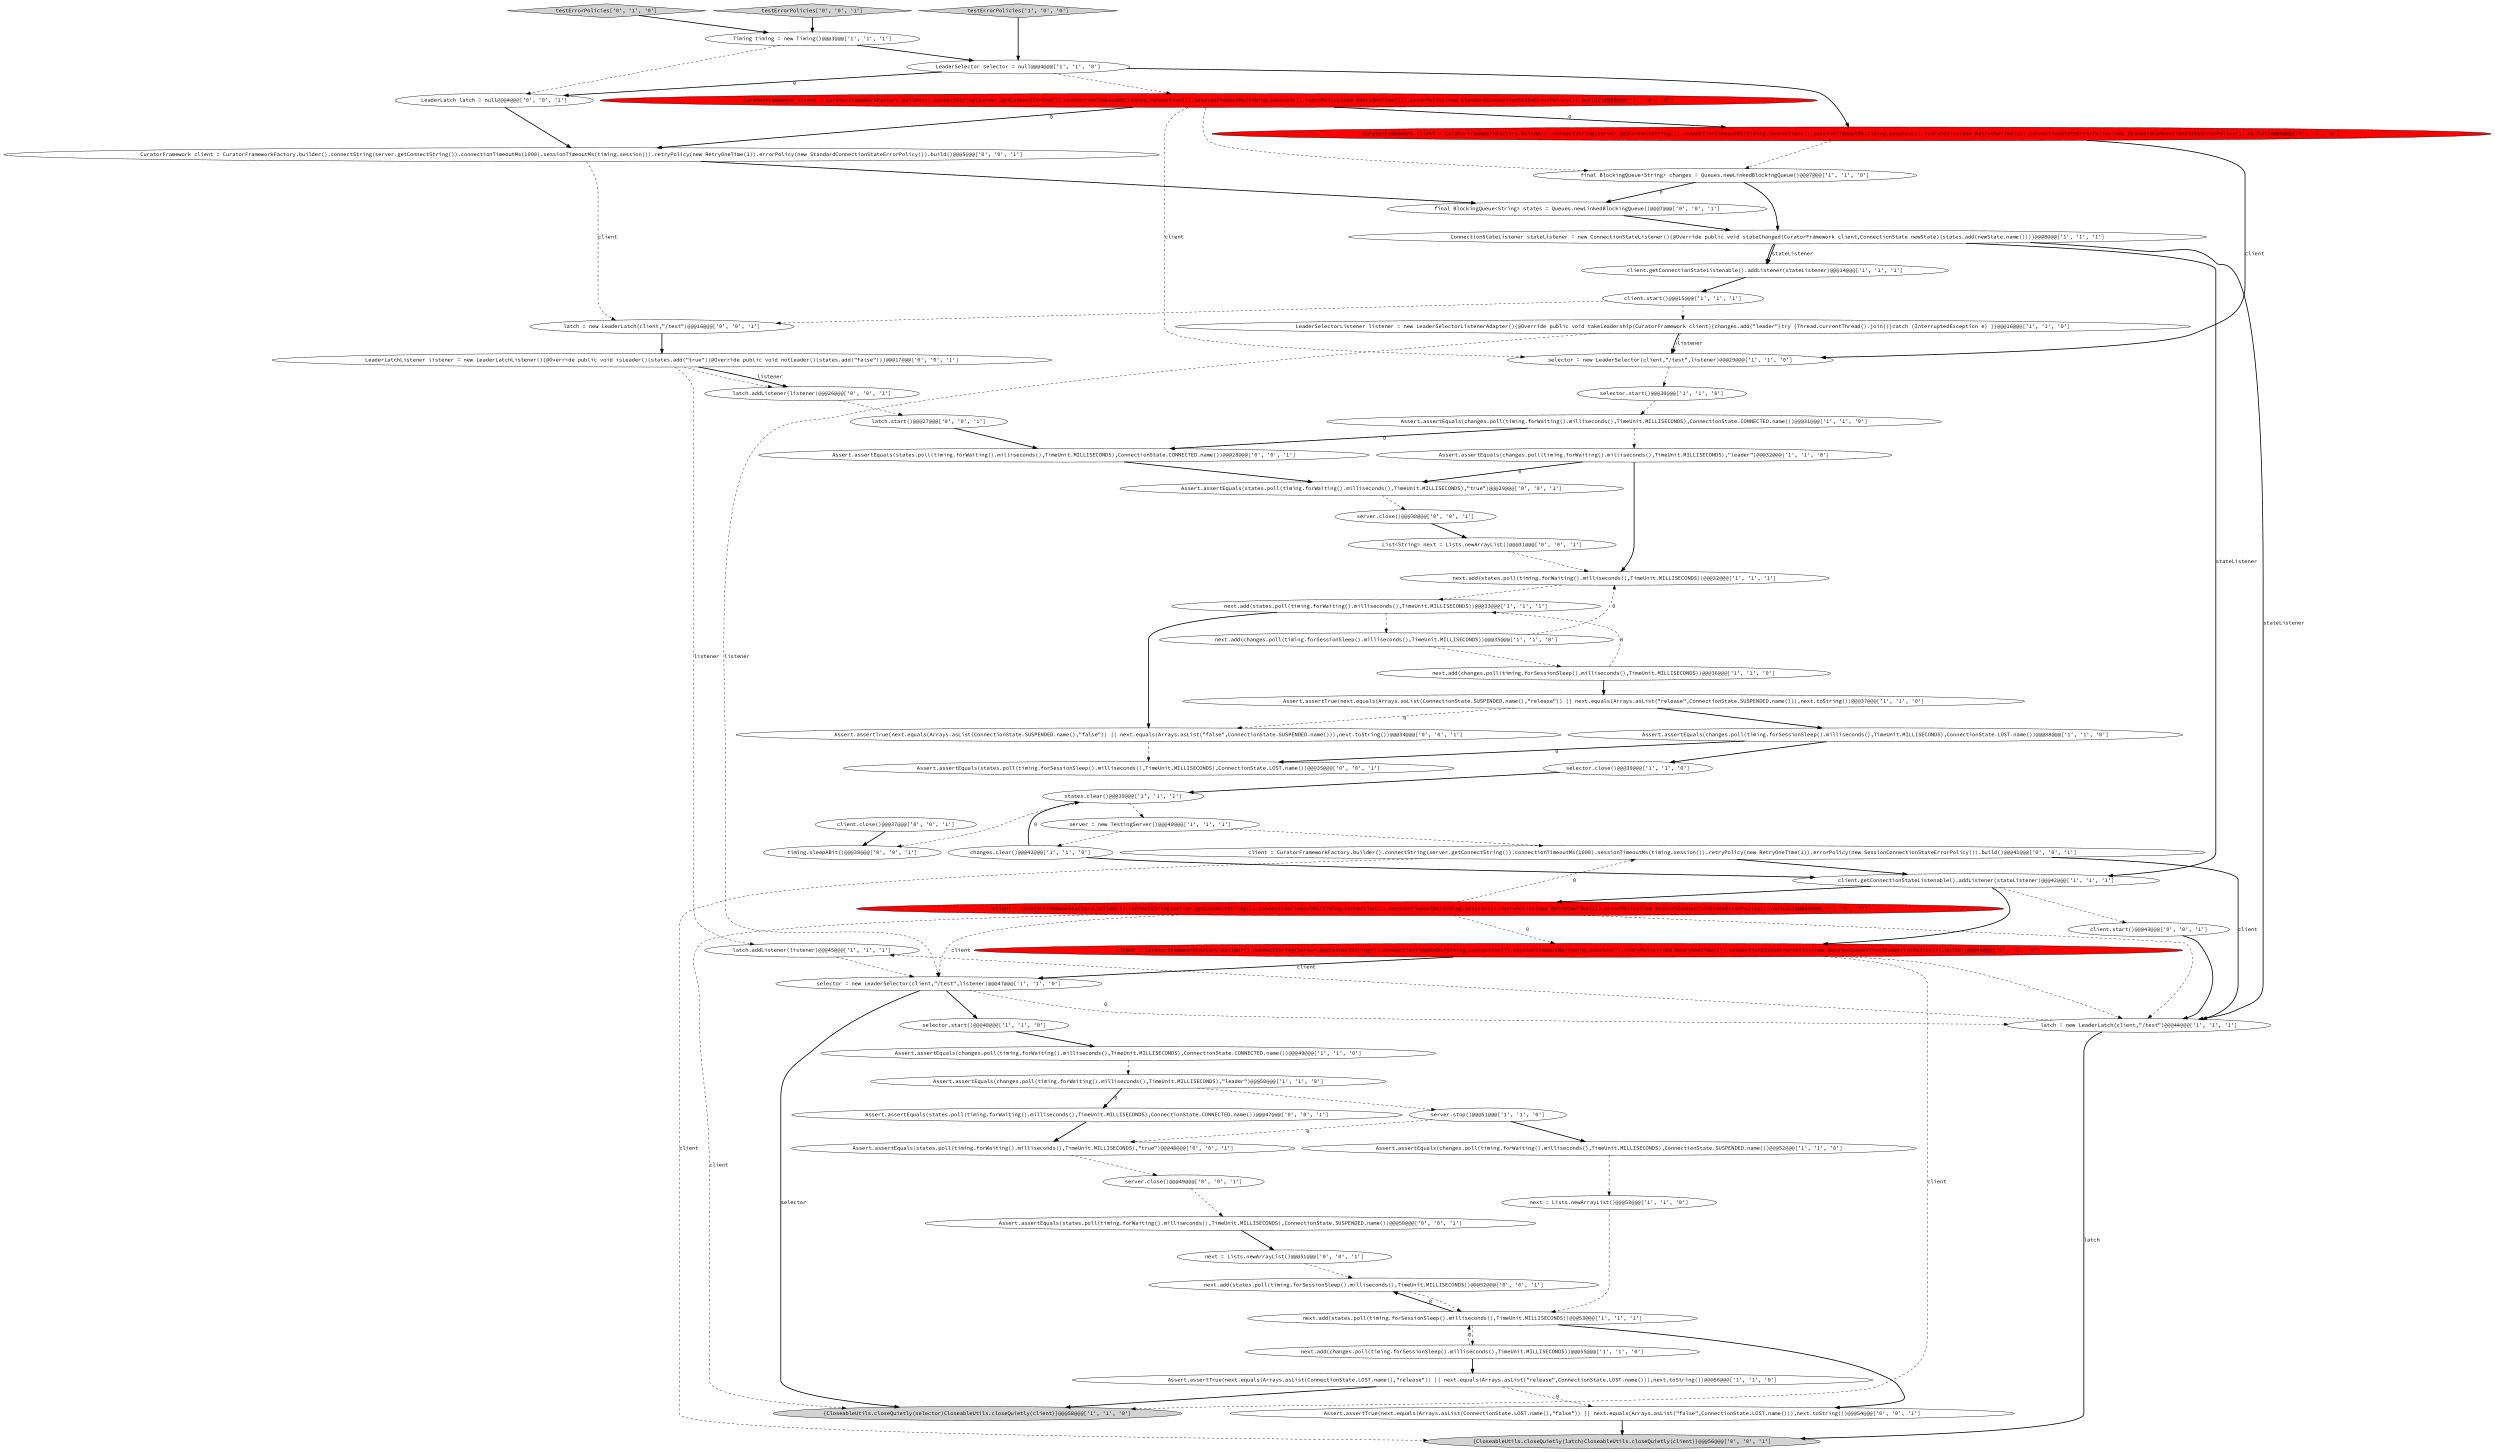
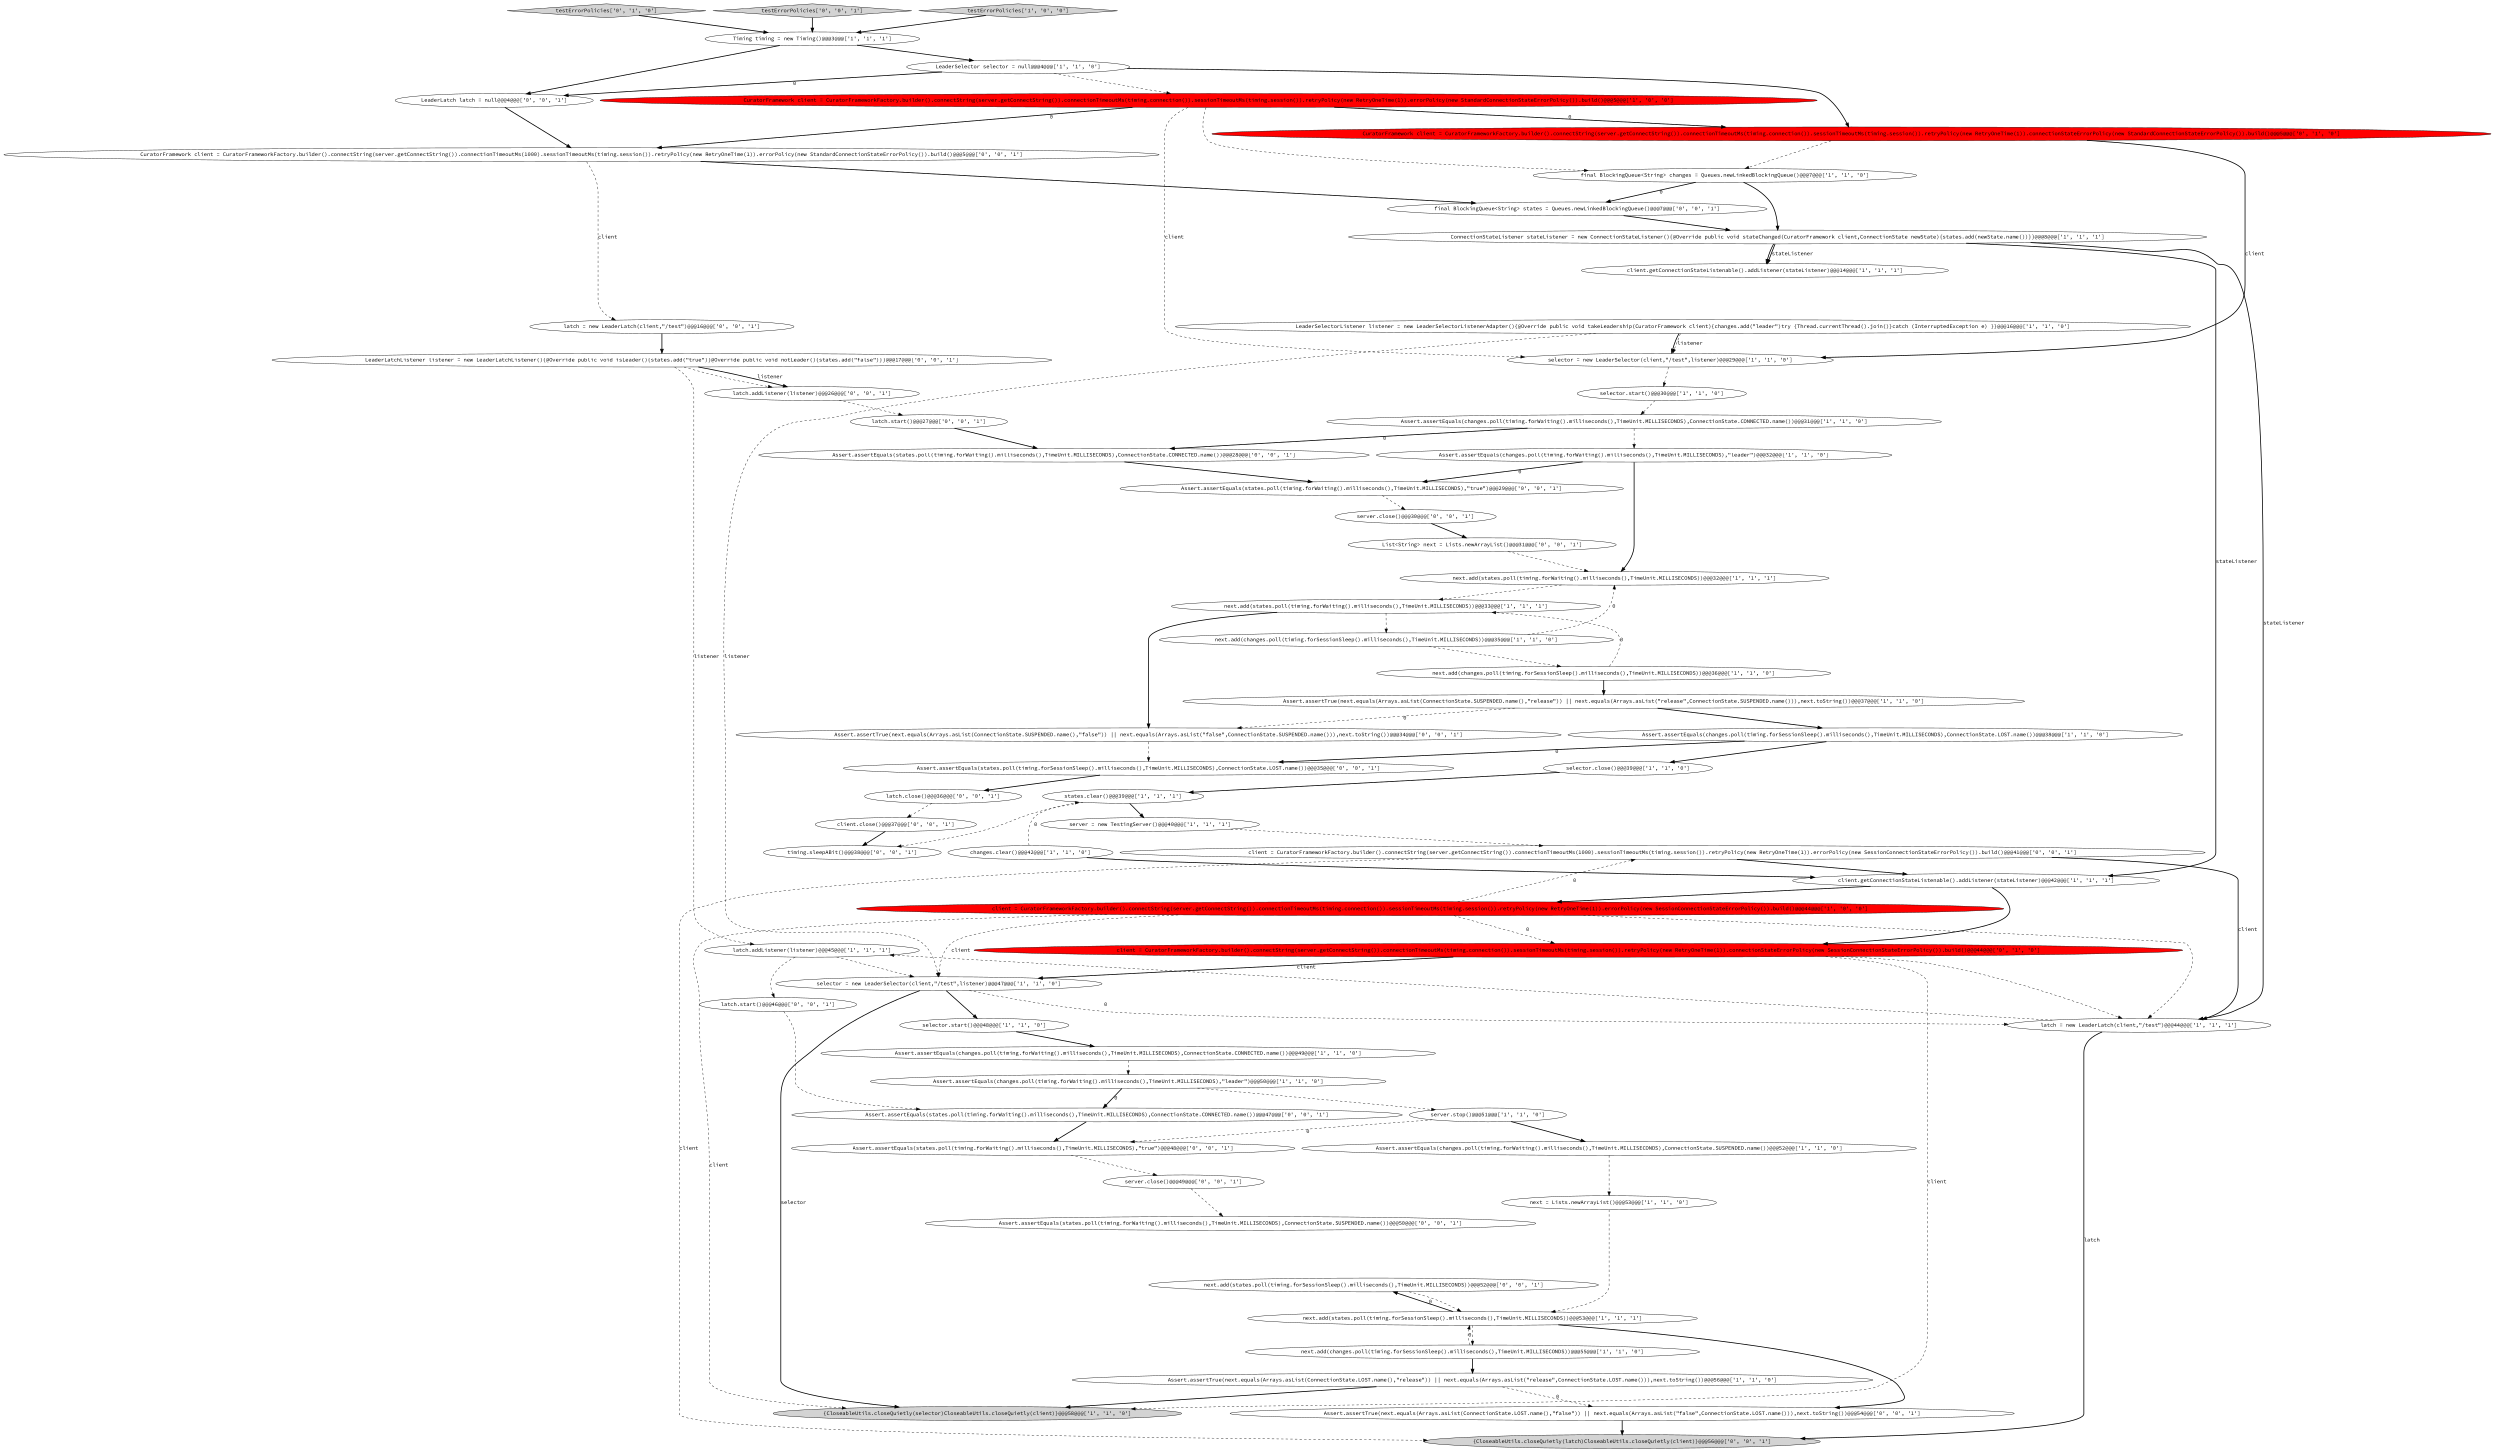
edge "testErrorPolicies['1', '0', '0']" -> "LeaderSelector selector = null@@@4@@@['1', '1', '0']": now "testErrorPolicies['1', '0', '0']" -> "Timing timing = new Timing()@@@3@@@['1', '1', '1']"
edge "Timing timing = new Timing()@@@3@@@['1', '1', '1']" -> "LeaderLatch latch = null@@@4@@@['0', '0', '1']": style dashed -> bold
node "client.start()@@@15@@@['1', '1', '1']": removed
node "latch.close()@@@36@@@['0', '0', '1']": added
edge "states.clear()@@@39@@@['1', '1', '1']" -> "server = new TestingServer()@@@40@@@['1', '1', '1']": style dashed -> bold
edge "changes.clear()@@@42@@@['1', '1', '0']" -> "states.clear()@@@39@@@['1', '1', '1']": style bold -> dashed
edge "server = new TestingServer()@@@40@@@['1', '1', '1']" -> "changes.clear()@@@42@@@['1', '1', '0']": removed
node "client.start()@@@43@@@['0', '0', '1']": removed
node "latch.start()@@@46@@@['0', '0', '1']": added
node "next = Lists.newArrayList()@@@51@@@['0', '0', '1']": removed
